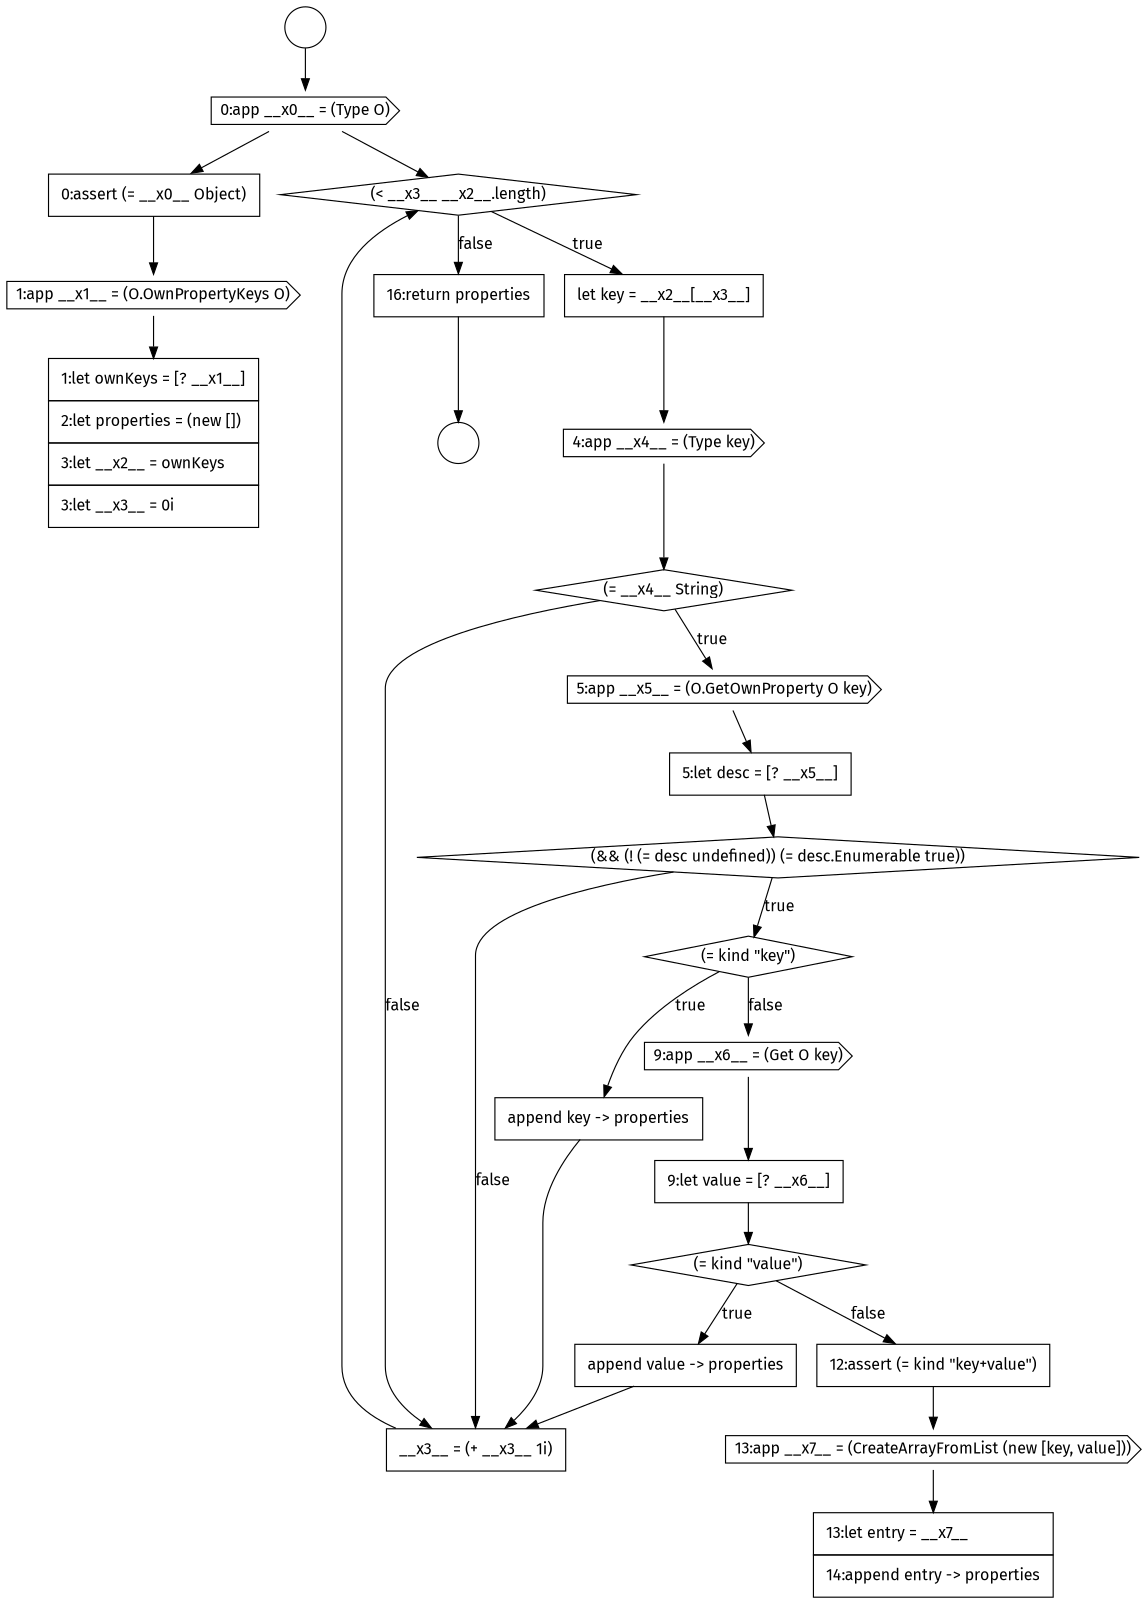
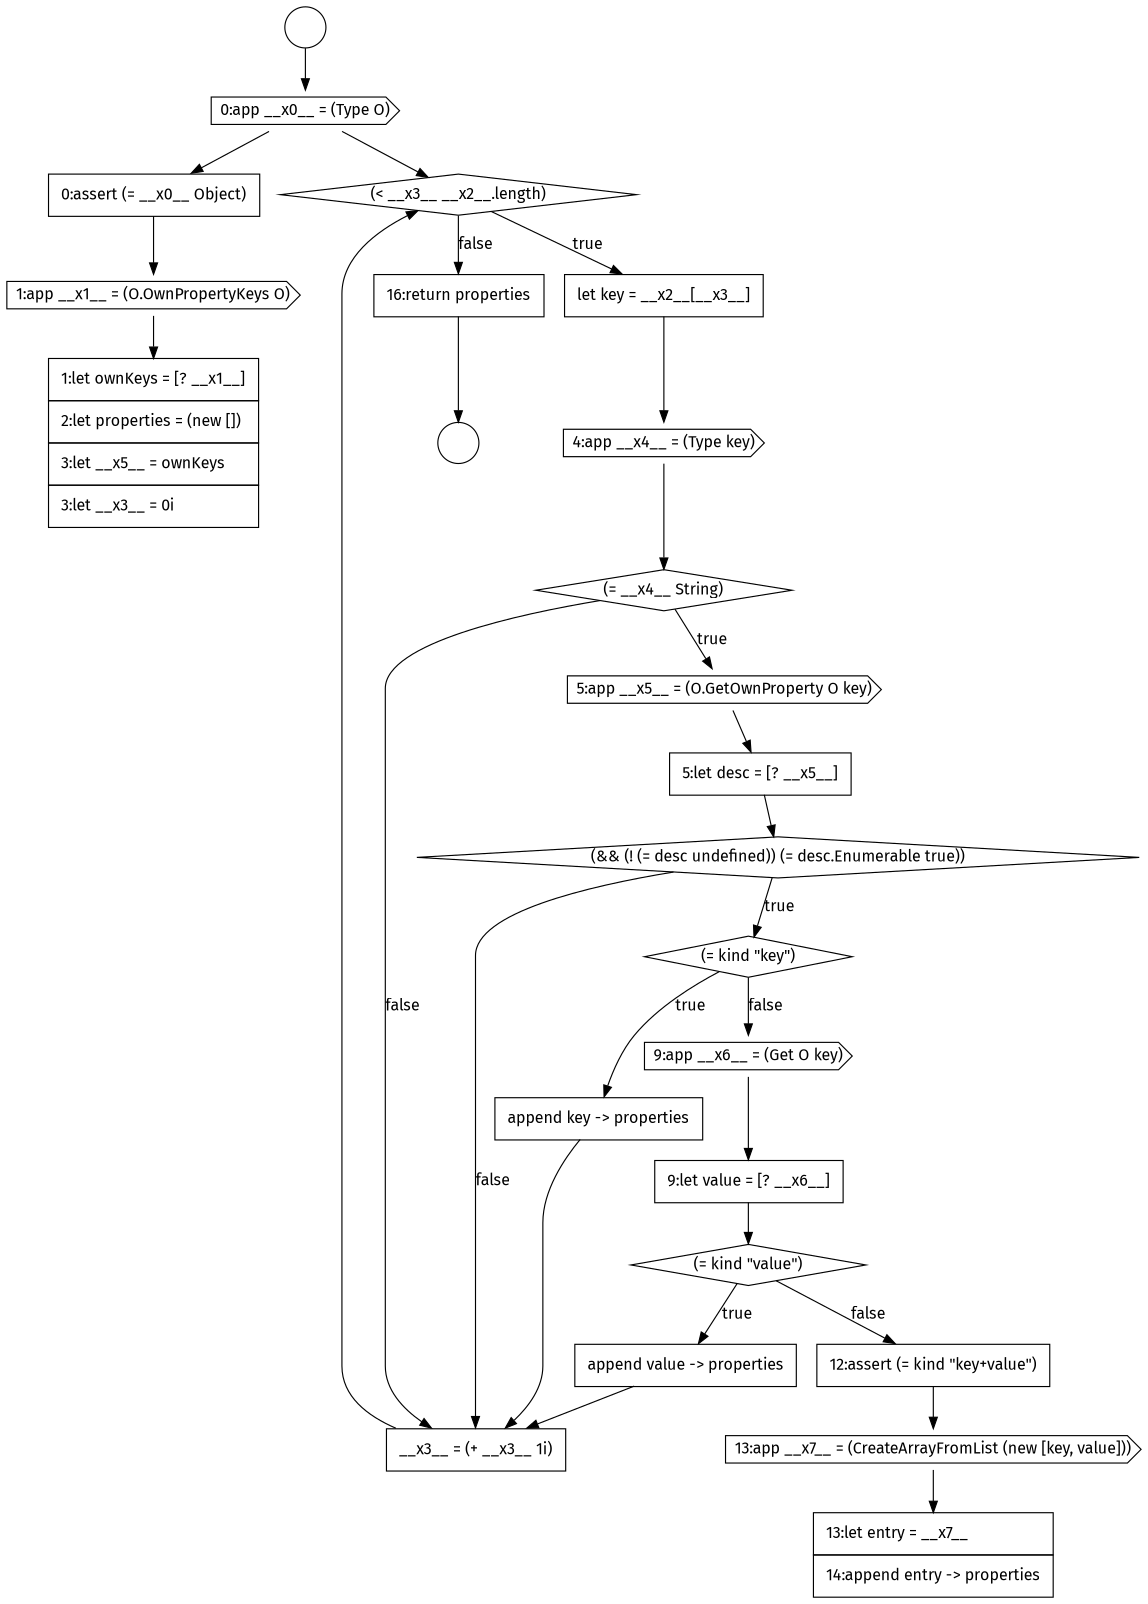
node "1:let ownKeys = [? __x1__]": text "3:let __x2__ = ownKeys" -> "3:let __x5__ = ownKeys"
